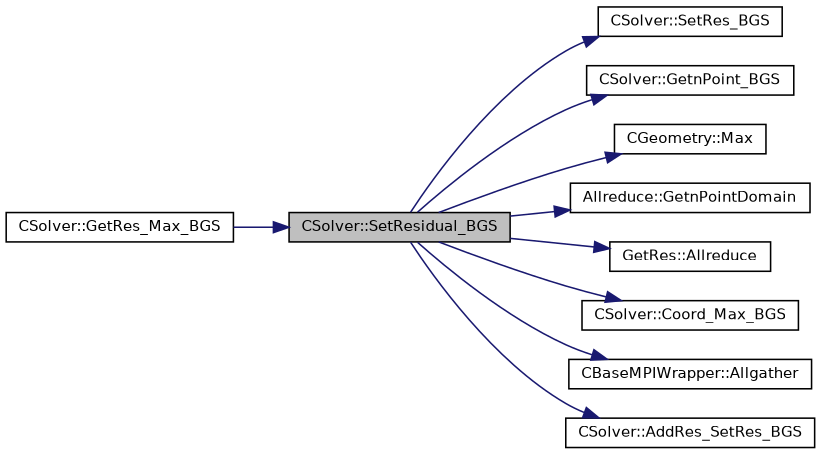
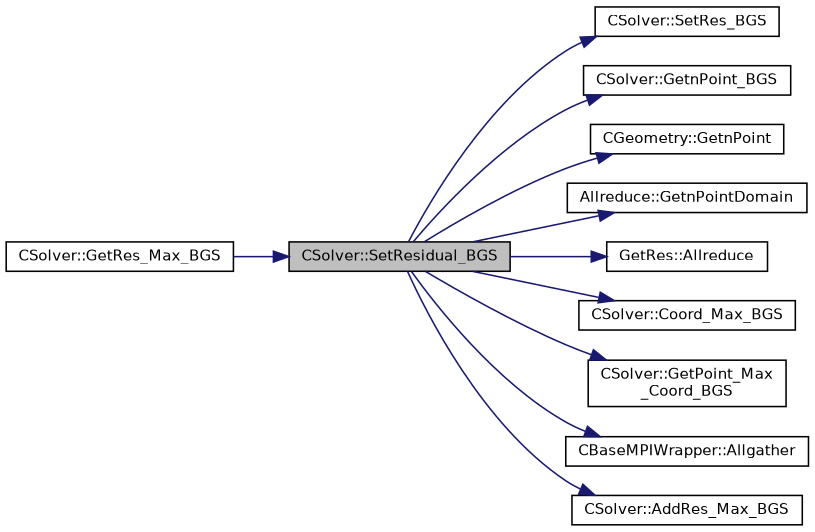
node "CGeometry::Max": label "CGeometry::Max" -> "CGeometry::GetnPoint"
node "CSolver::GetPoint_Max _Coord_BGS": added
node "CSolver::AddRes_SetRes_BGS": label "CSolver::AddRes_SetRes_BGS" -> "CSolver::AddRes_Max_BGS"
